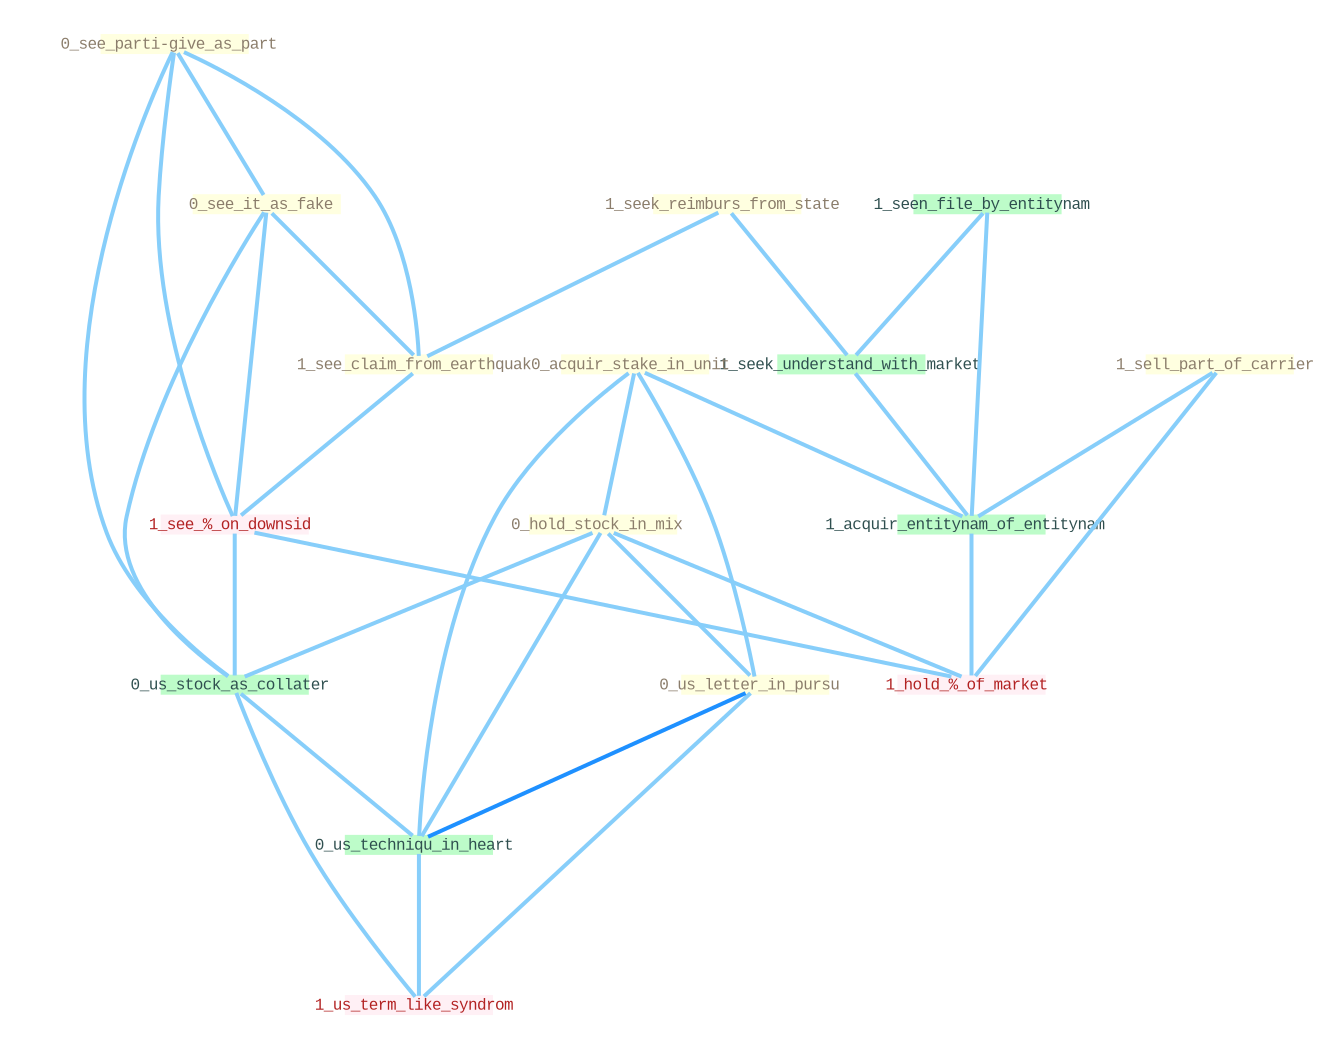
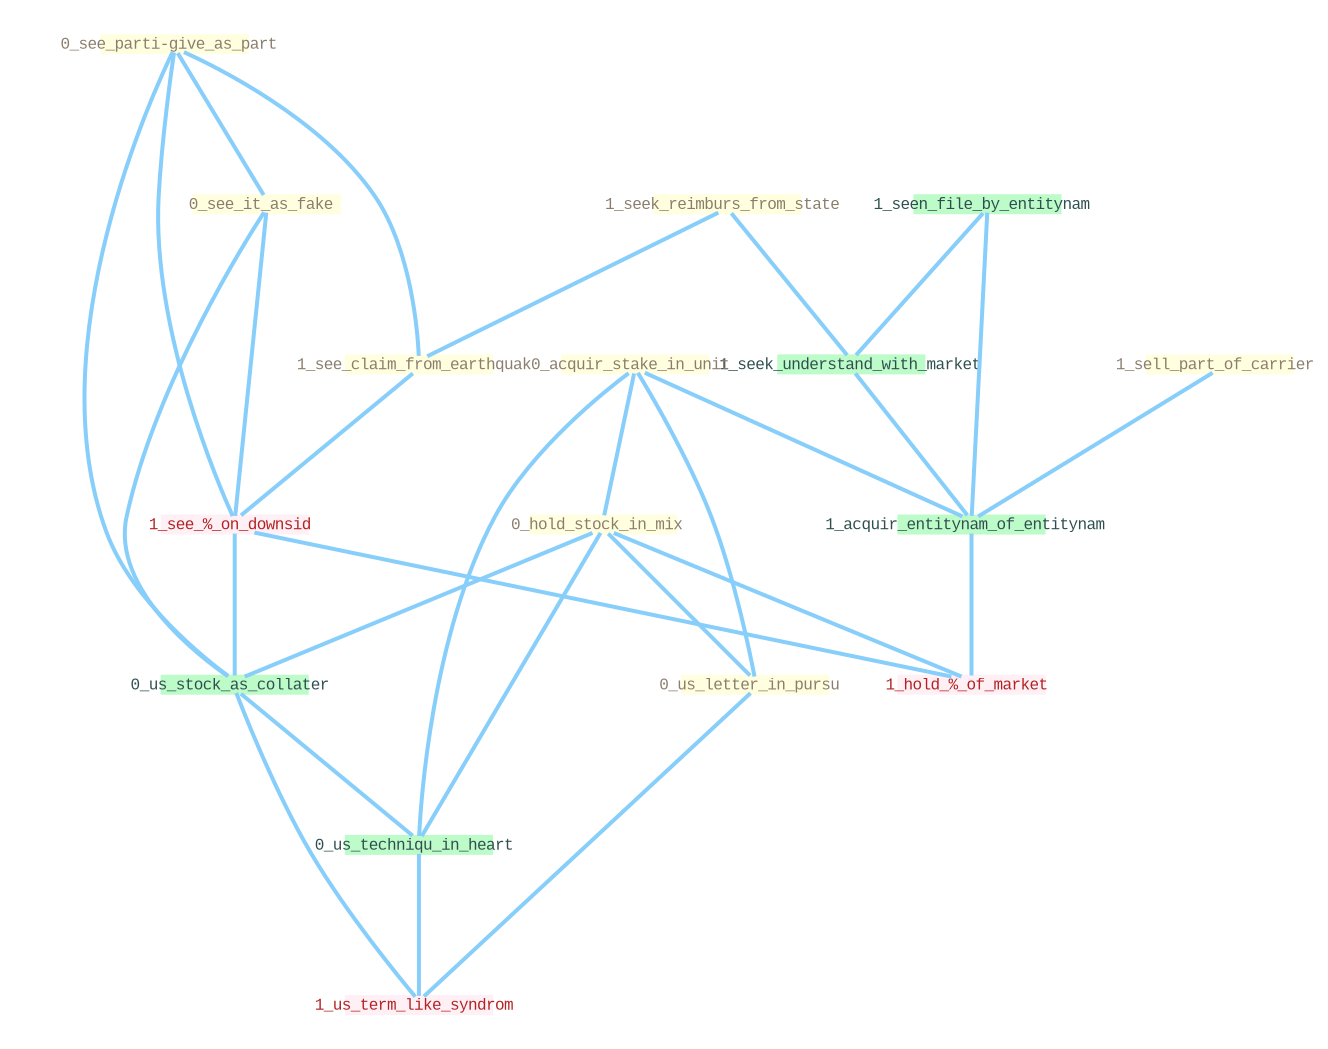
edge "0_see_it_as_fake" -- "1_see_claim_from_earthquak": removed
edge "1_sell_part_of_carrier" -- "1_hold_%_of_market": removed
edge "0_us_letter_in_pursu" -- "0_us_techniqu_in_heart": removed
